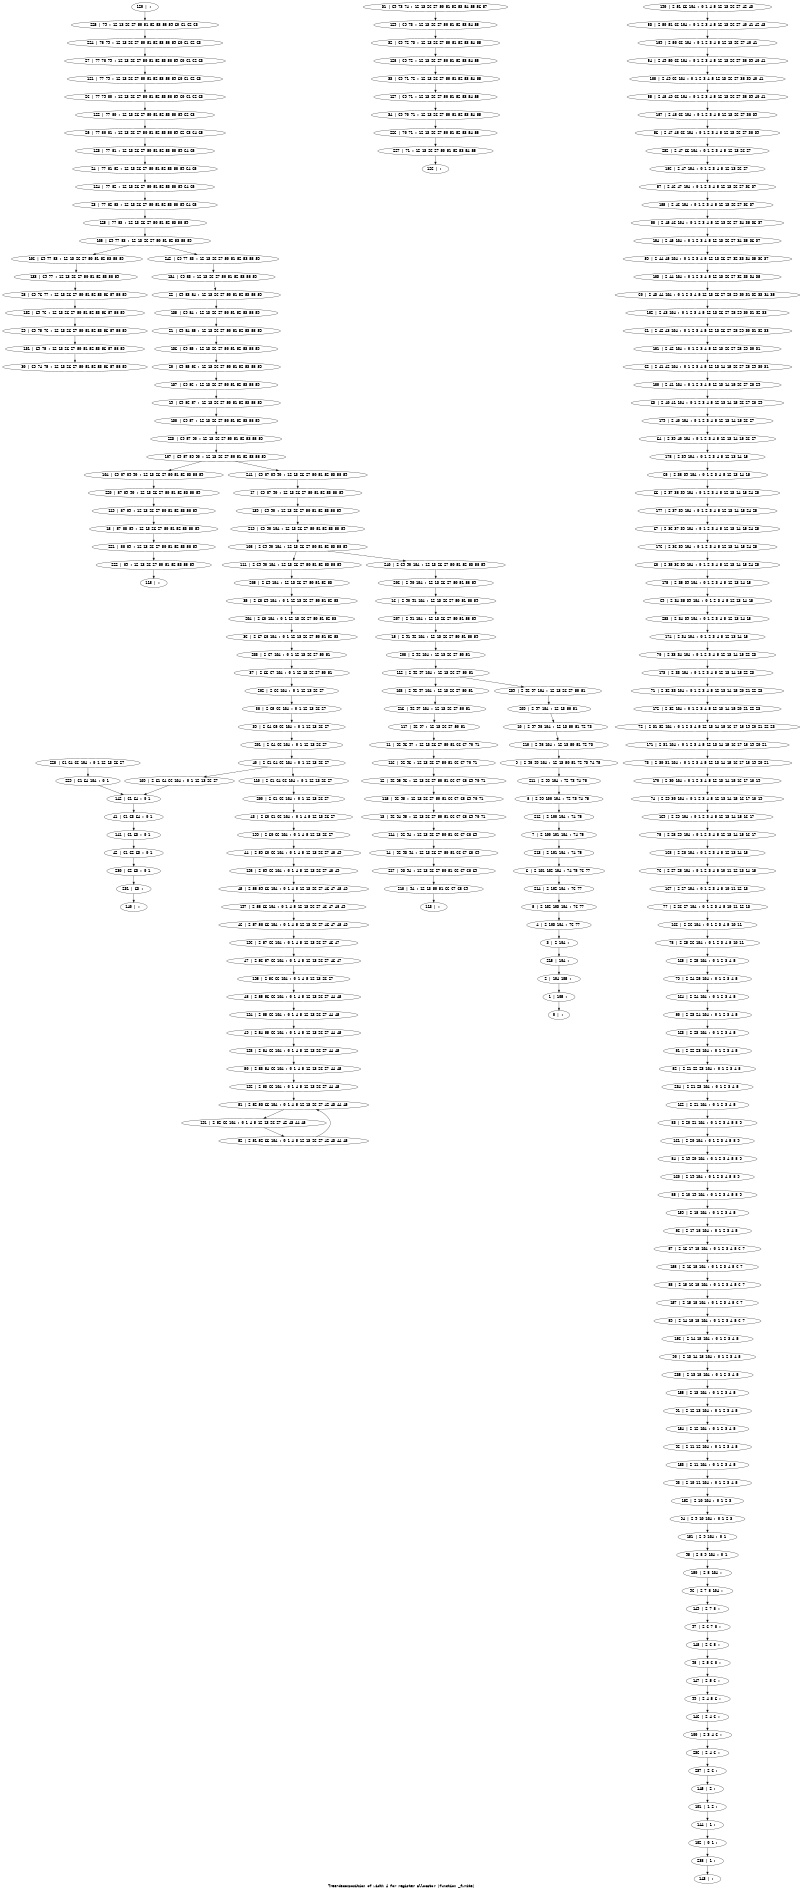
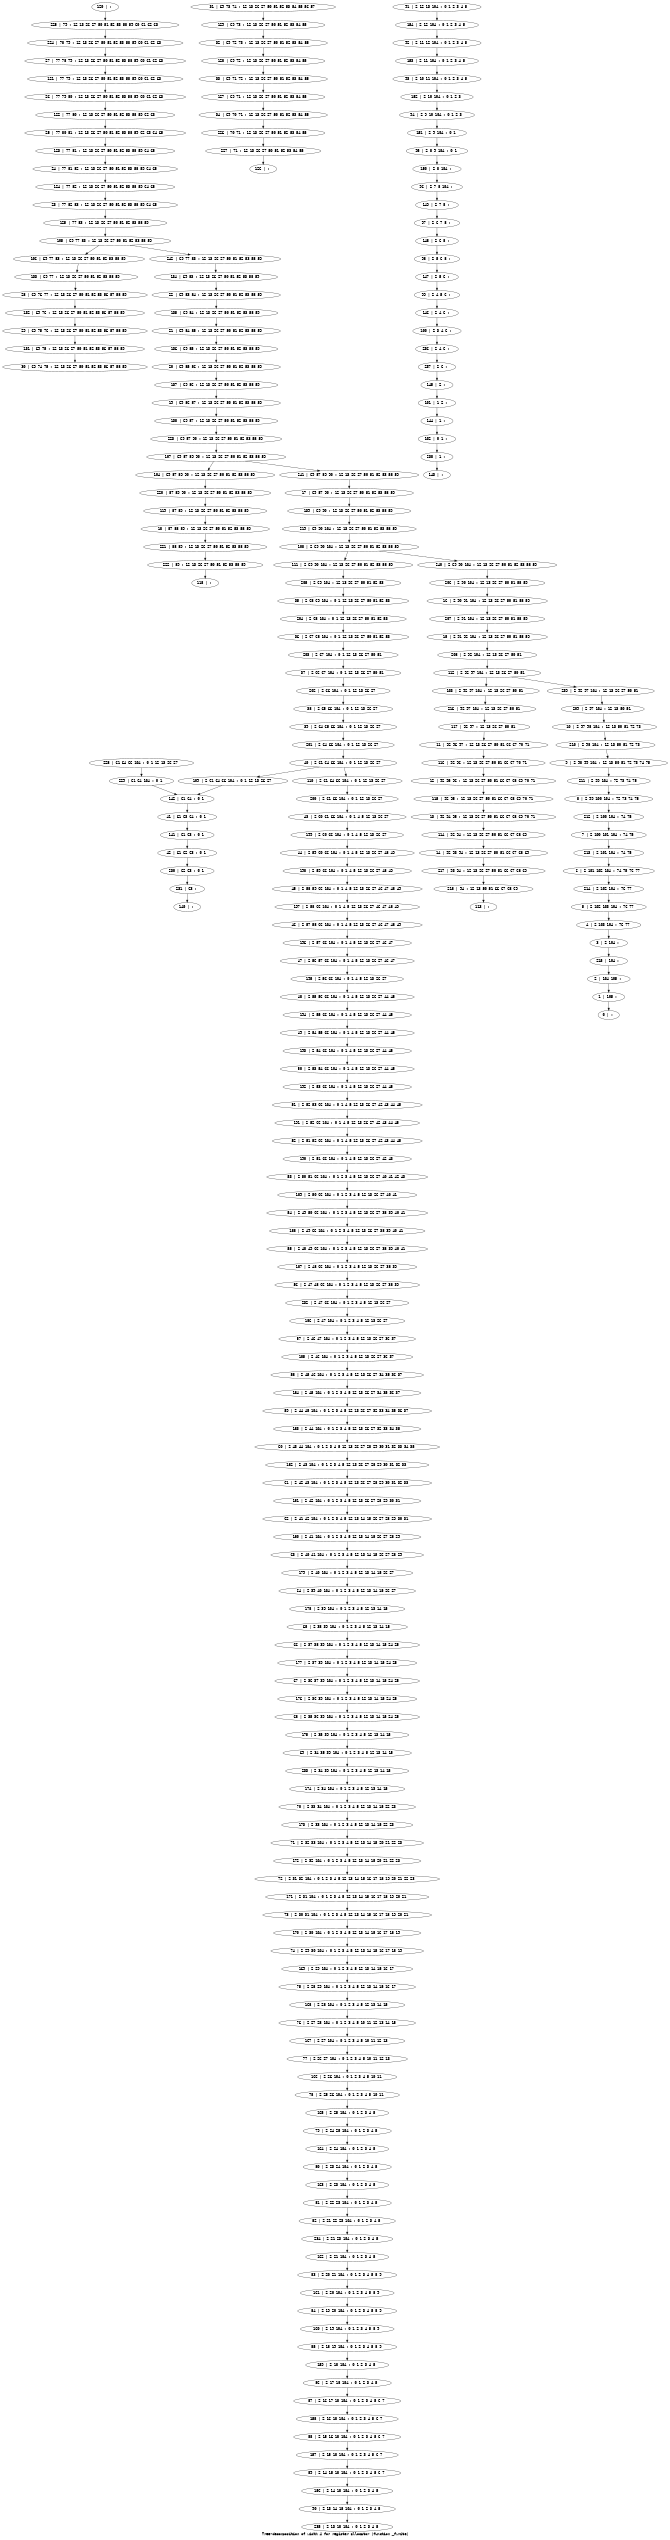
edge "52 | 2 51 52 66 104 : 0 1 4 5 12 13 26 27 42 43 44 45" -> "51 | 2 52 53 66 104 : 0 1 4 5 12 13 26 27 42 43 44 45": now "52 | 2 51 52 66 104 : 0 1 4 5 12 13 26 27 42 43 44 45" -> "190 | 2 51 66 104 : 0 1 4 5 12 13 26 27 42 43"
node "155 | 2 13 104 : 0 1 2 3 4 5": removed
